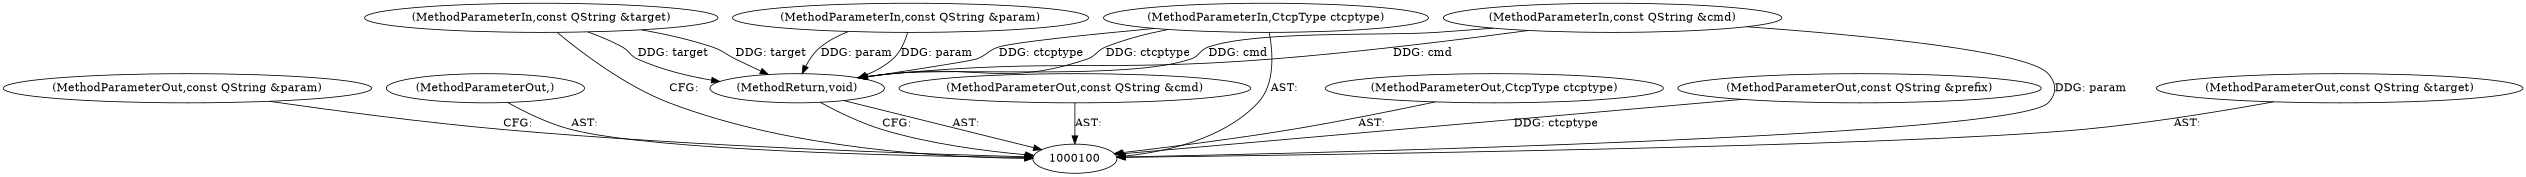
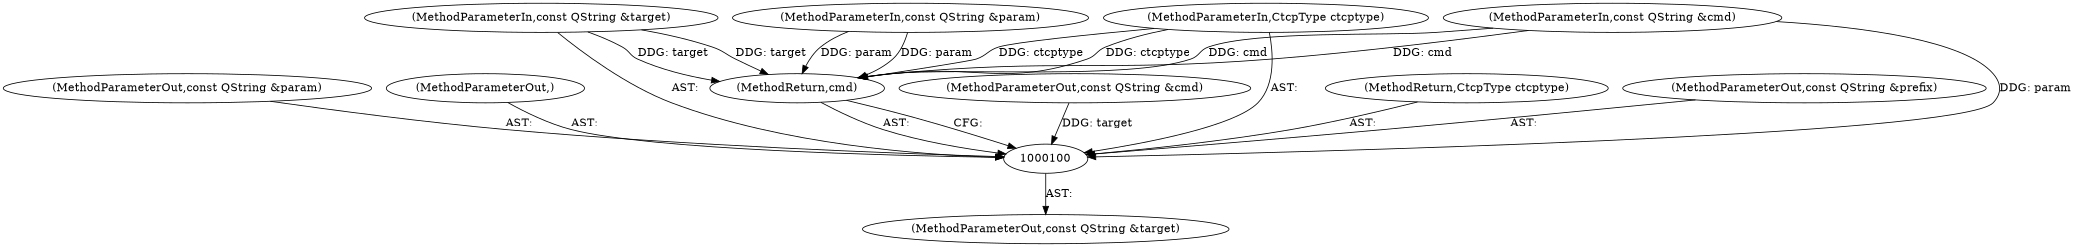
edge "(MethodParameterIn,const QString &target)" -> "1000100": label "CFG: " -> "AST: "
node "(MethodReturn,void)": label "(MethodReturn,void)" -> "(MethodReturn,cmd)"
node "(MethodParameterOut,CtcpType ctcptype)": label "(MethodParameterOut,CtcpType ctcptype)" -> "(MethodReturn,CtcpType ctcptype)"
edge "(MethodParameterOut,const QString &param)" -> "1000100": label "CFG: " -> "AST: "
edge "(MethodParameterOut,const QString &cmd)" -> "1000100": label "AST: " -> "DDG: target"
edge "(MethodParameterOut,const QString &prefix)" -> "1000100": label "DDG: ctcptype" -> "AST: "
edge "(MethodParameterOut,const QString &target)" -> "1000100": reversed
